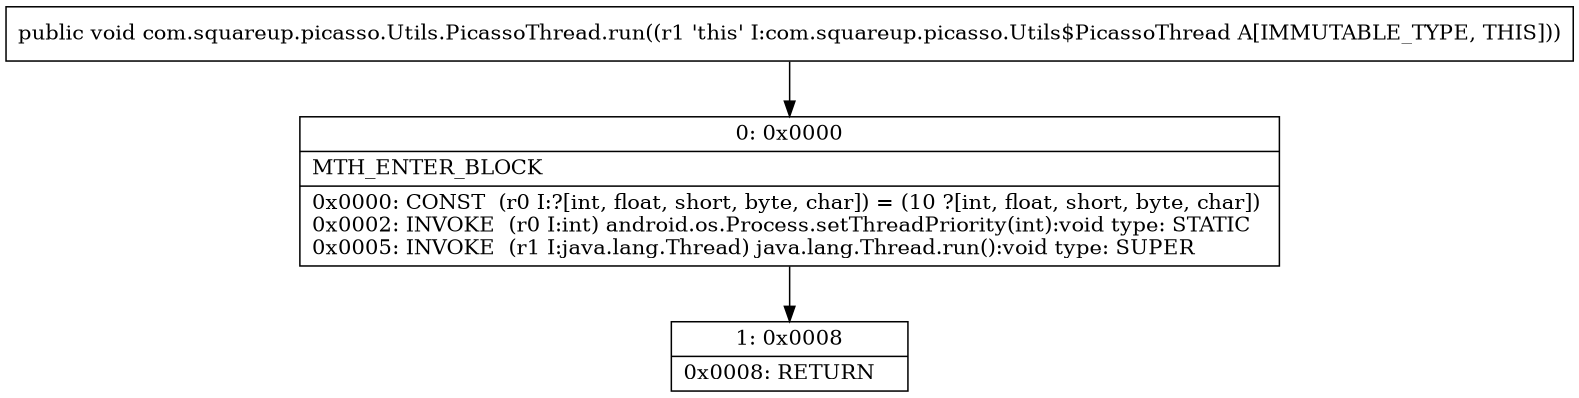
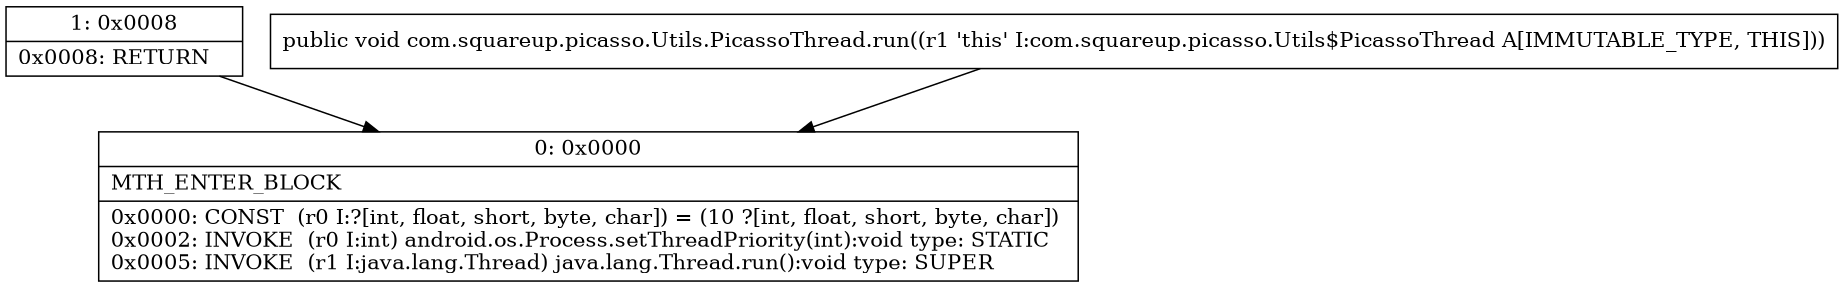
edge "0: 0x0000" -> "1: 0x0008": reversed
